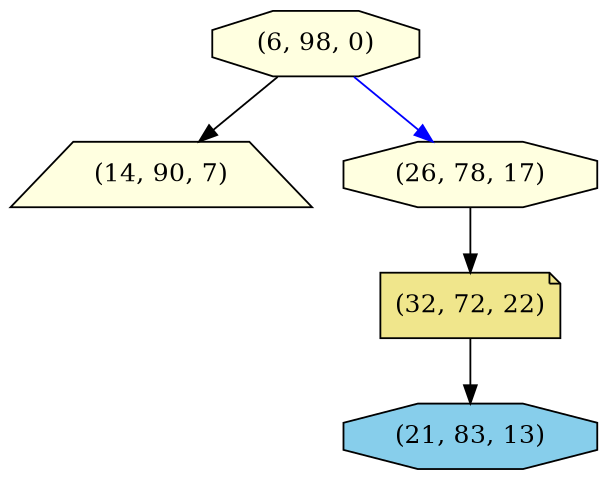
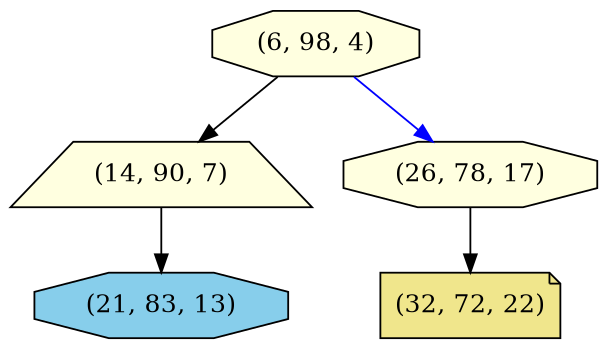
node "(6, 98, 0)": label "(6, 98, 0)" -> "(6, 98, 4)"
edge "(32, 72, 22)" -> "(21, 83, 13)": now "(14, 90, 7)" -> "(21, 83, 13)"
